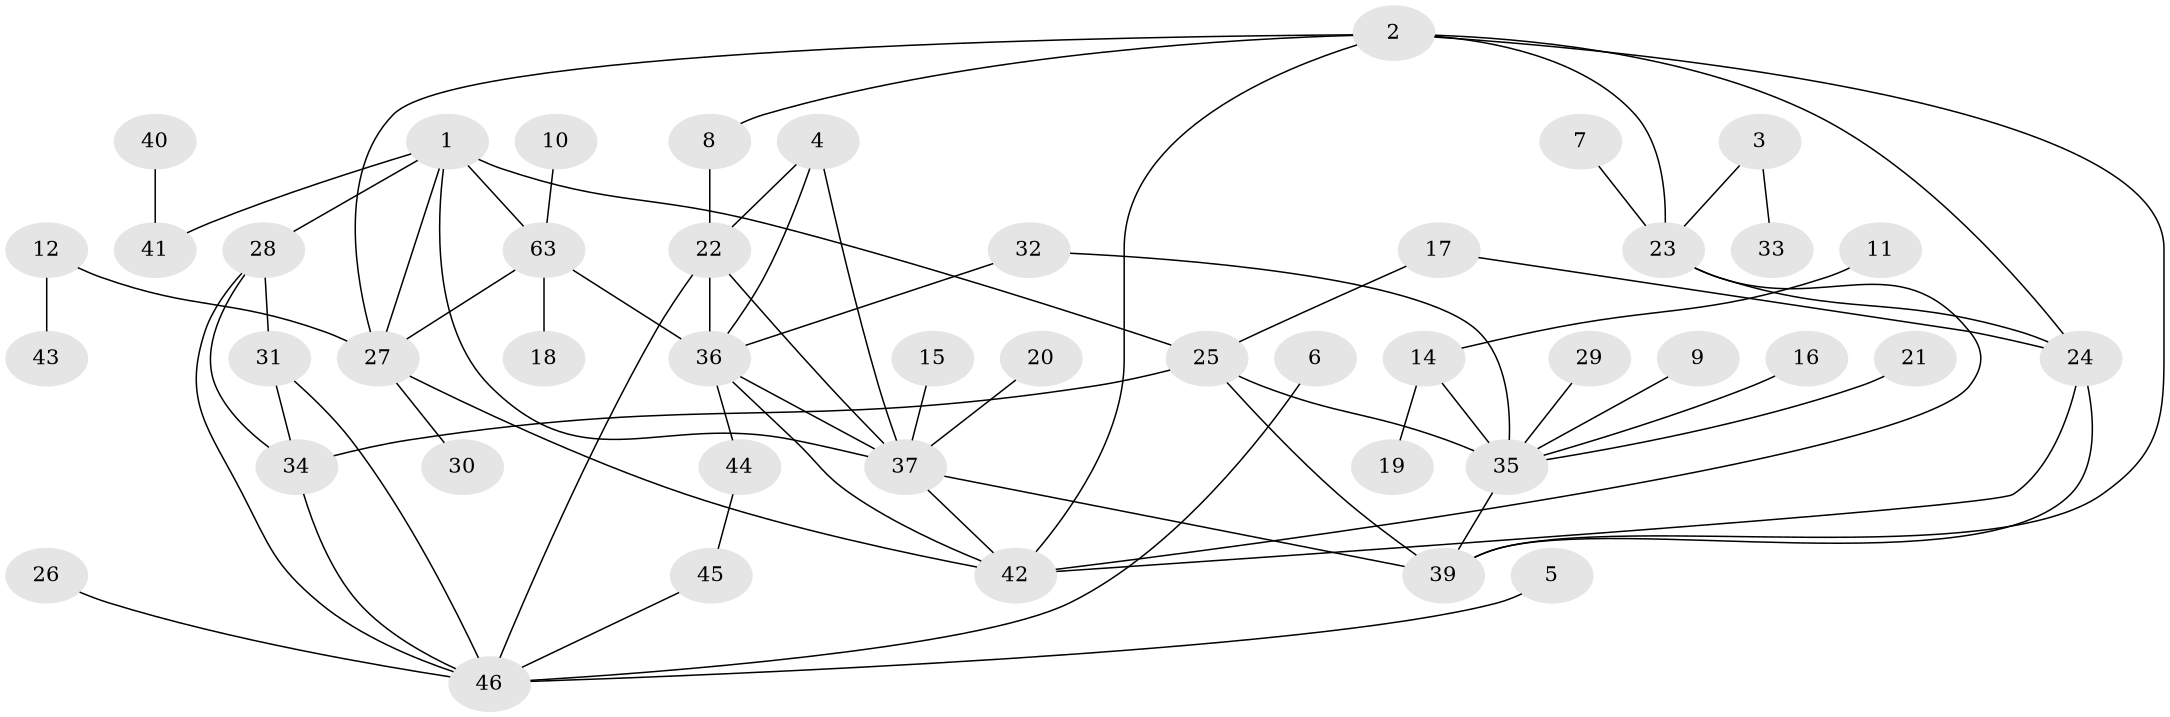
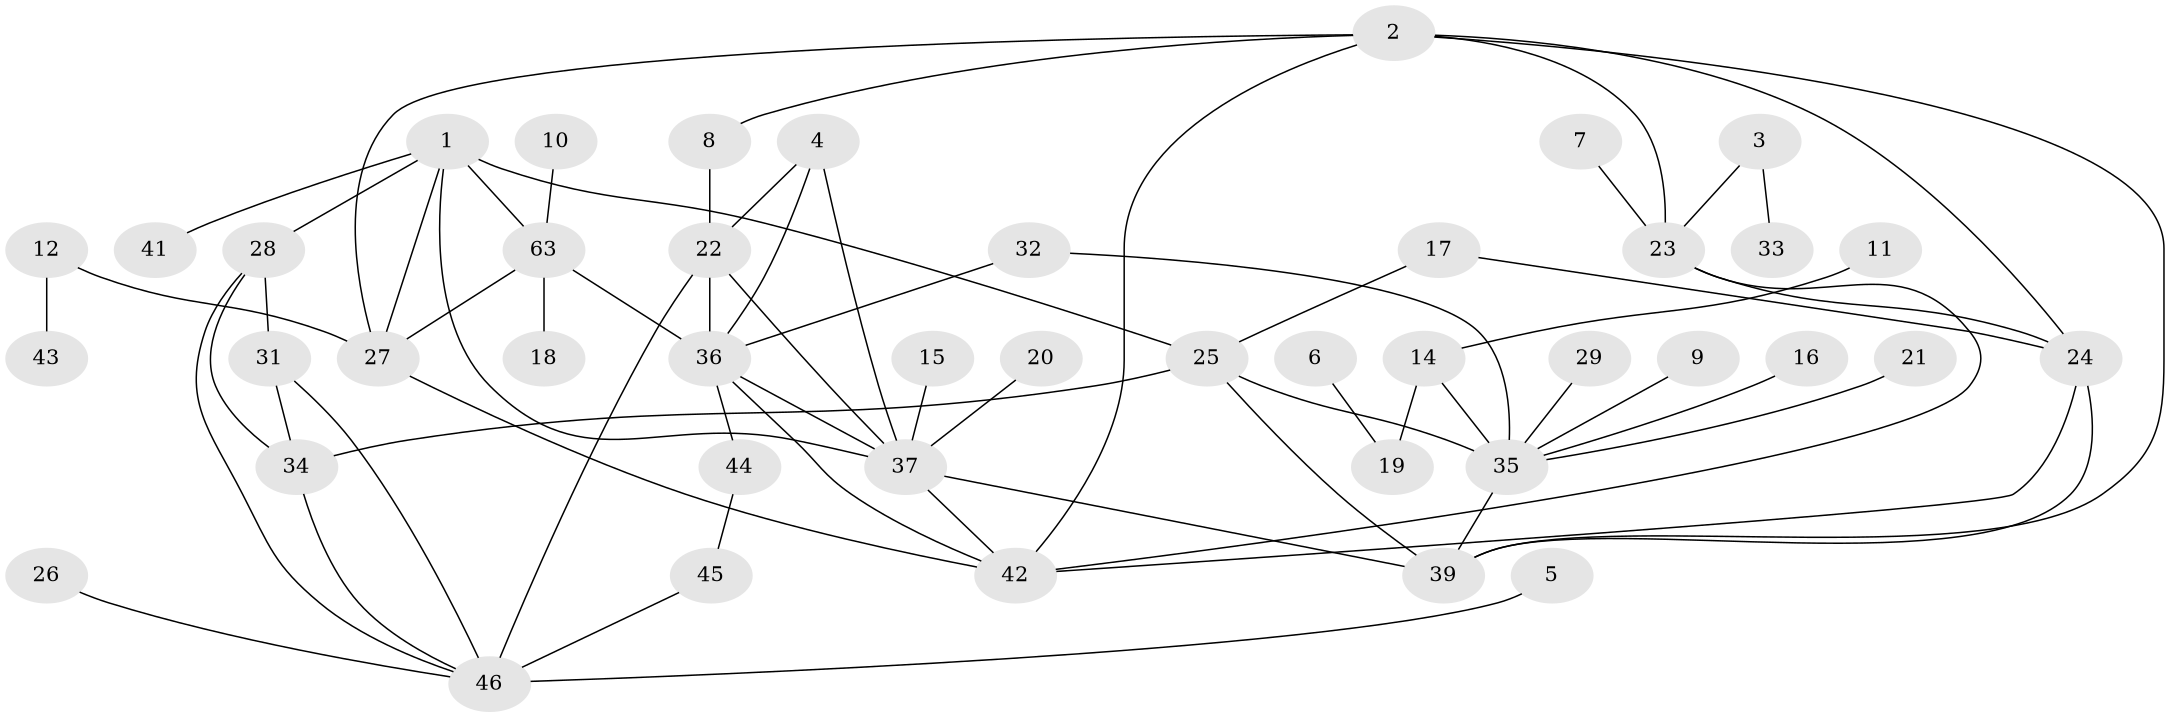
node "40": removed
node "30": removed
edge "6" -- "46": now "6" -- "19"
